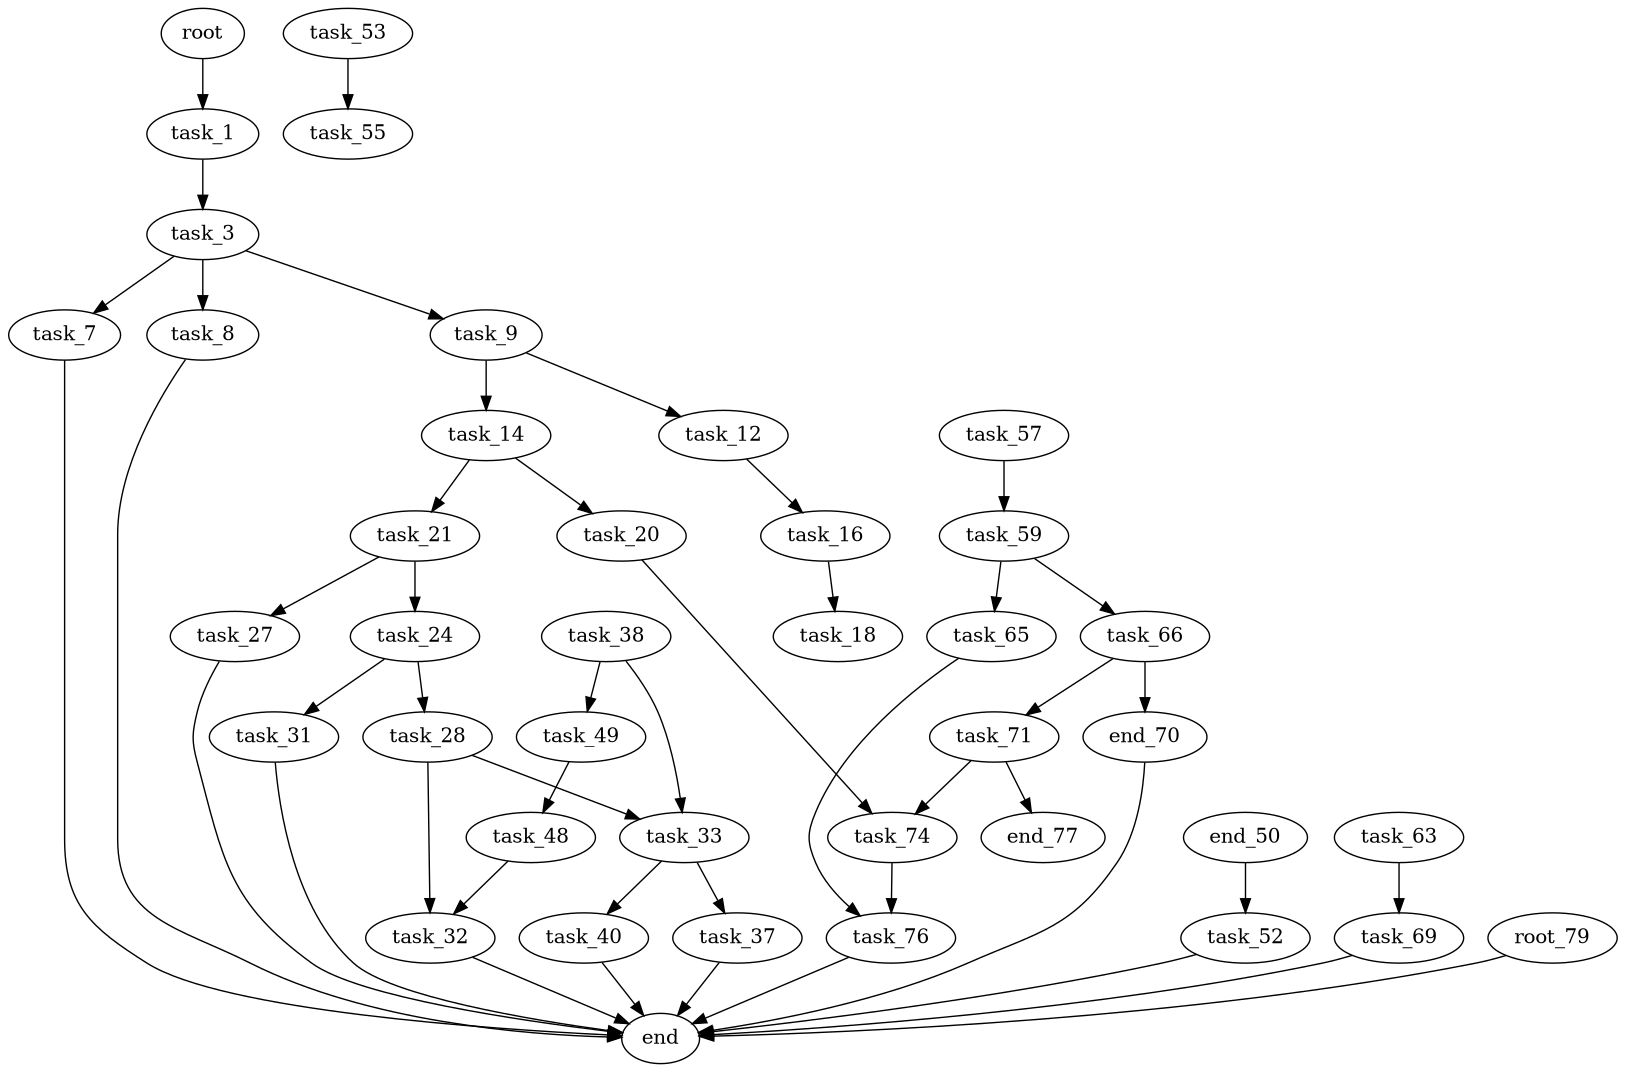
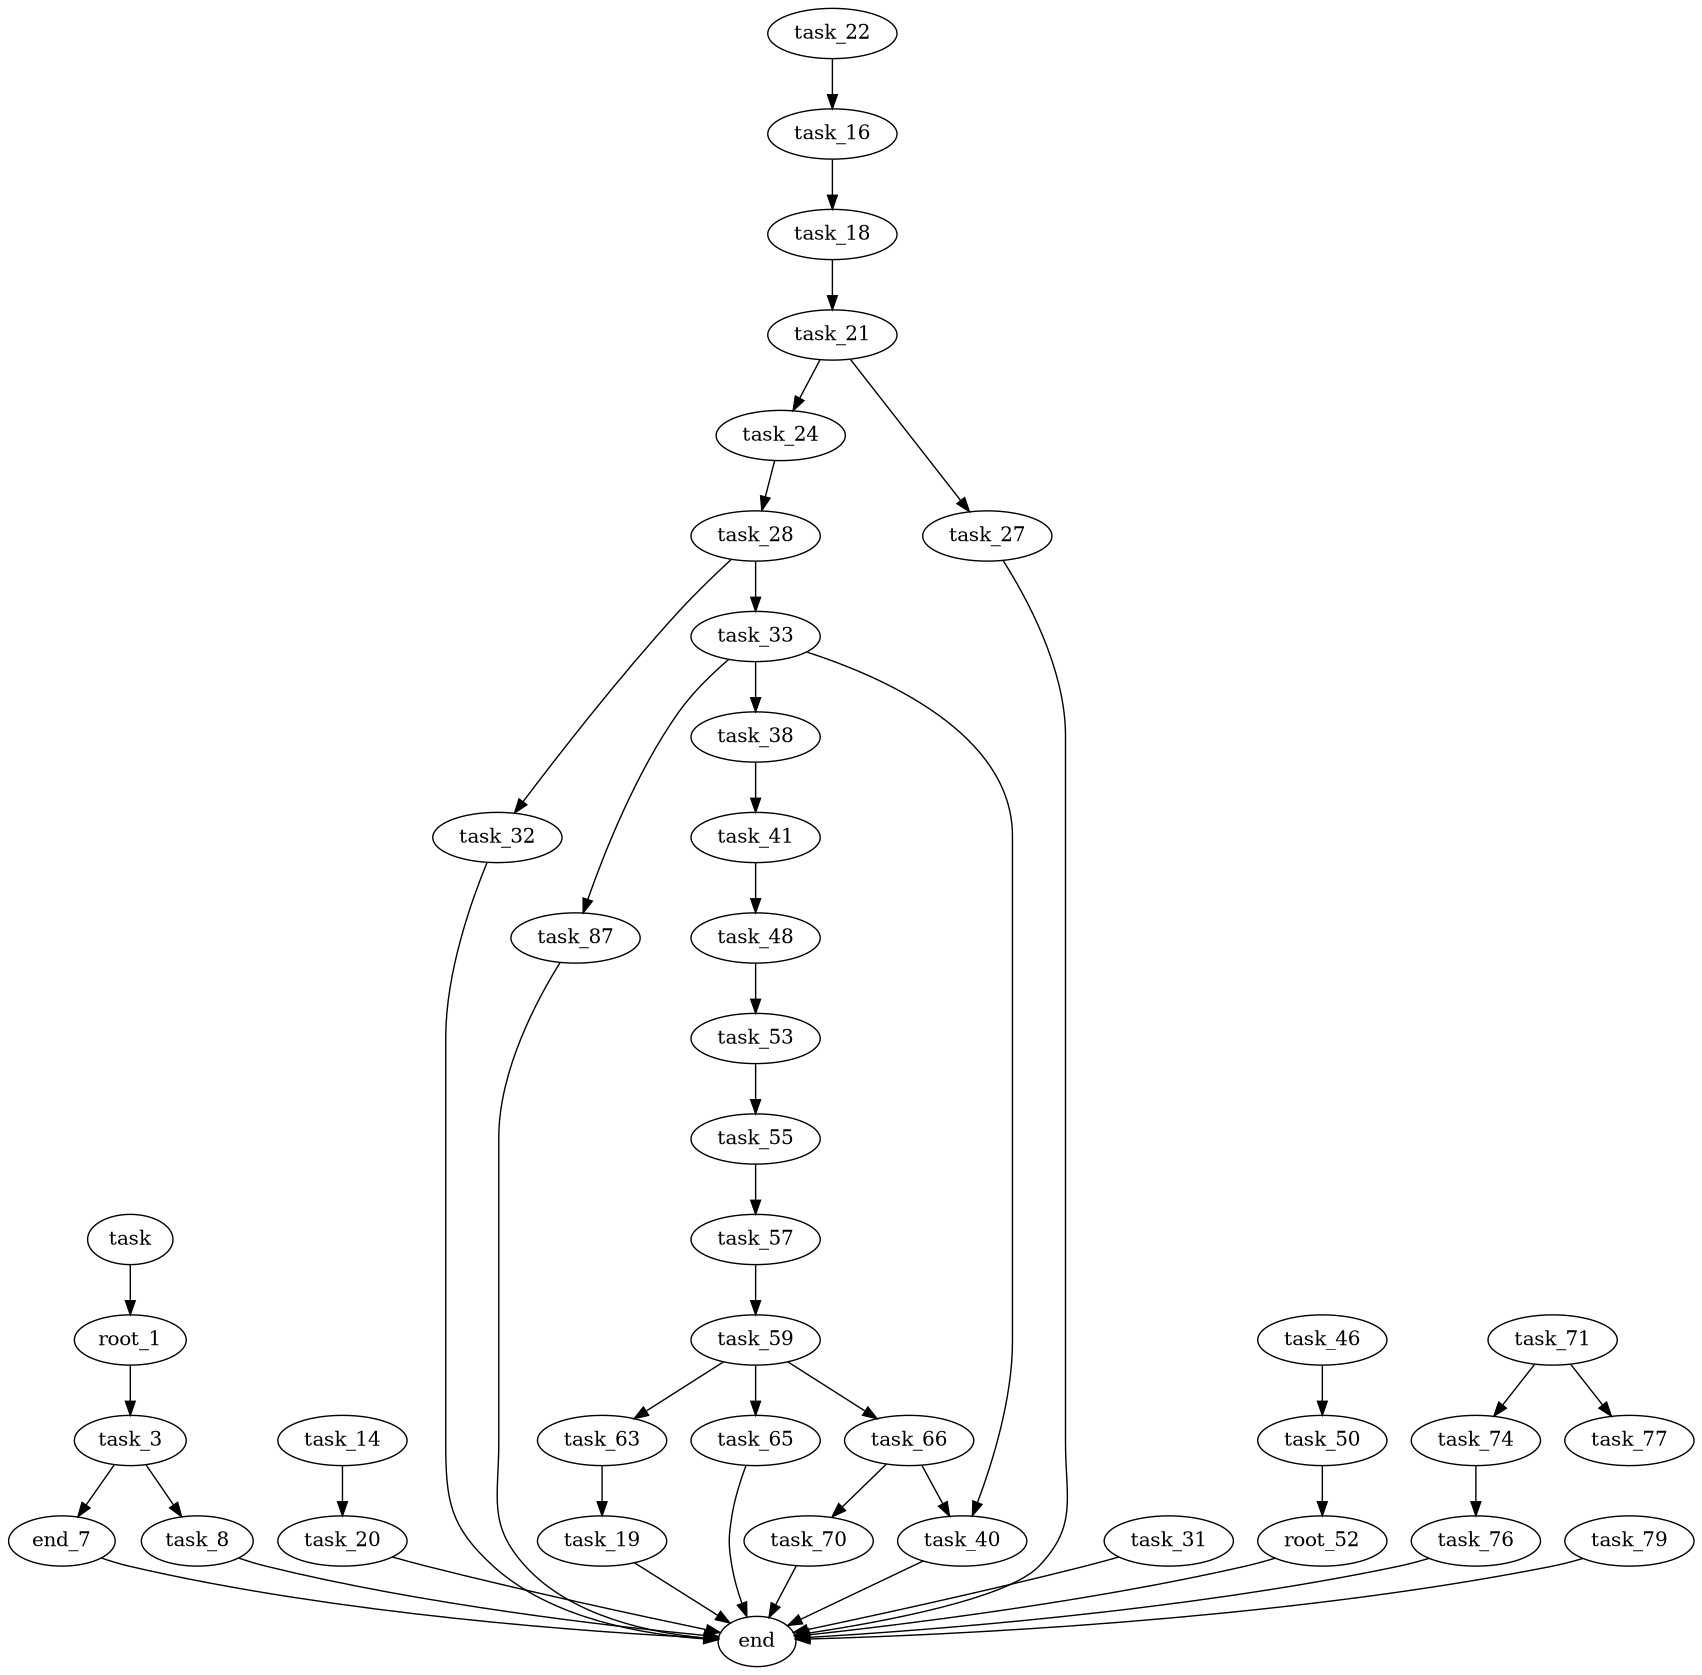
node "root": label "root" -> "task"
node "task_1": label "task_1" -> "root_1"
node "task_7": label "task_7" -> "end_7"
node "task_9": removed
node "task_12": label "task_12" -> "task_22"
edge "task_14" -> "task_21": now "task_18" -> "task_21"
edge "task_20" -> "task_74": now "task_20" -> "end"
edge "task_24" -> "task_31": removed
edge "task_66" -> "task_71": now "task_66" -> "task_40"
edge "task_38" -> "task_33": reversed
node "task_49": label "task_49" -> "task_41"
node "end_70": label "end_70" -> "task_70"
edge "task_65" -> "task_76": now "task_65" -> "end"
node "end_77": label "end_77" -> "task_77"
node "end_50": label "end_50" -> "task_50"
edge "task_48" -> "task_32": now "task_48" -> "task_53"
node "task_37": label "task_37" -> "task_87"
node "task_52": label "task_52" -> "root_52"
node "task_69": label "task_69" -> "task_19"
node "root_79": label "root_79" -> "task_79"
edge "task_55" -> "task_57": added
node "task_46": added
edge "task_59" -> "task_63": added
